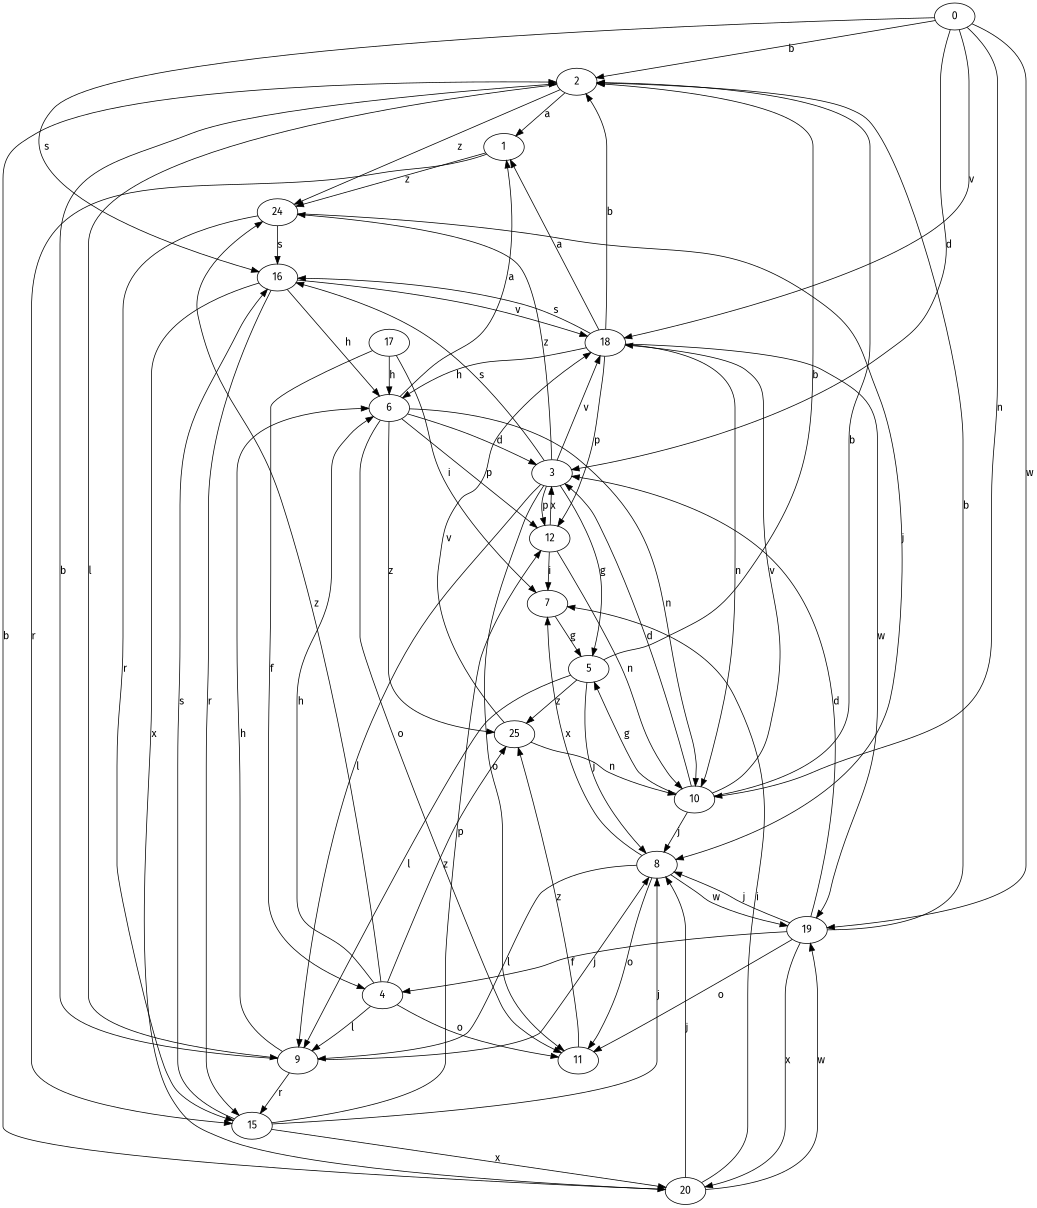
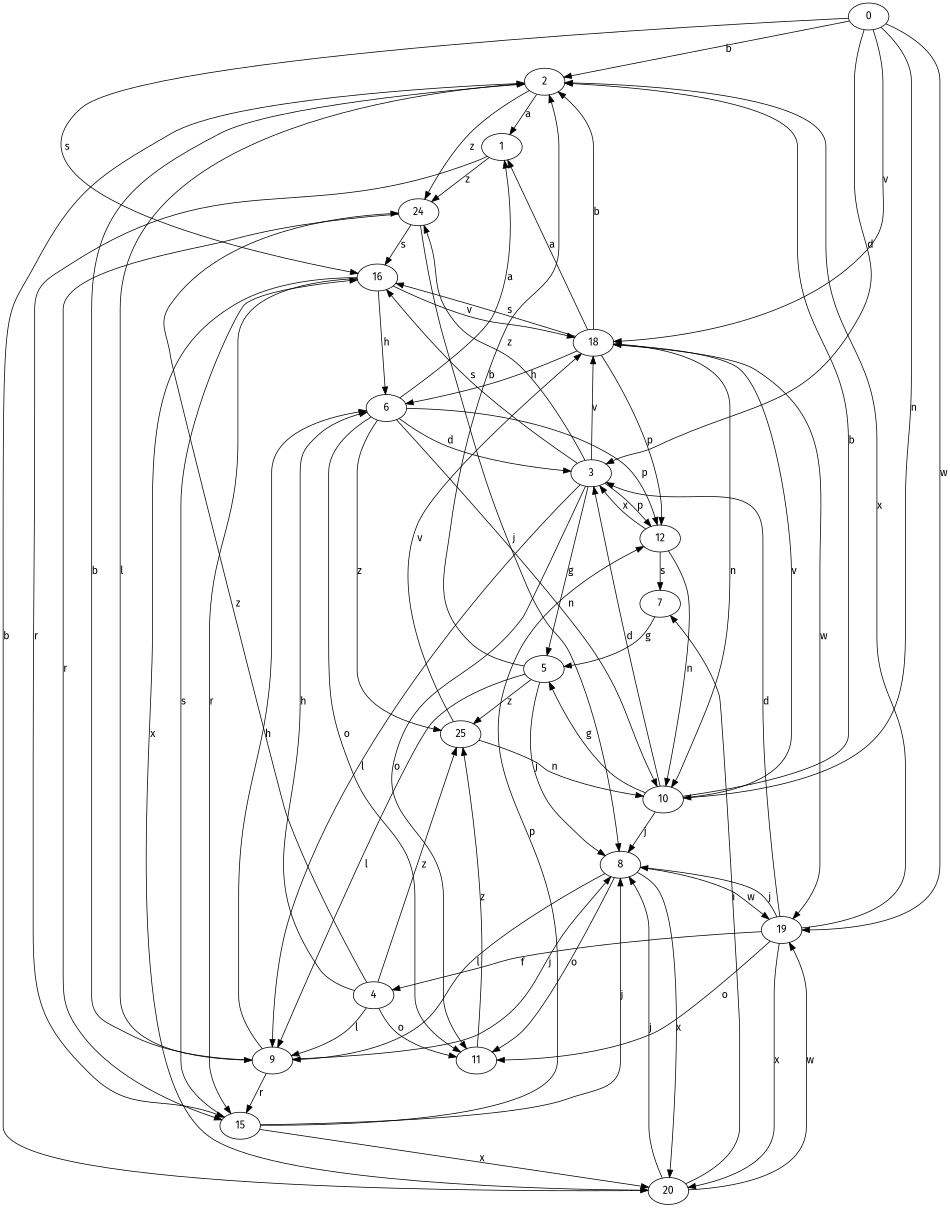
node "17": removed
edge "19" -> "2": label "b" -> "x"
edge "12" -> "7": label "i" -> "s"
edge "8" -> "7": now "8" -> "20"
